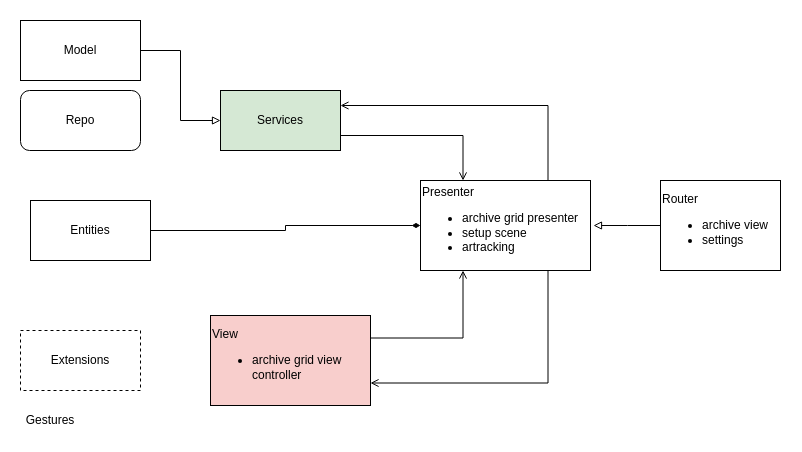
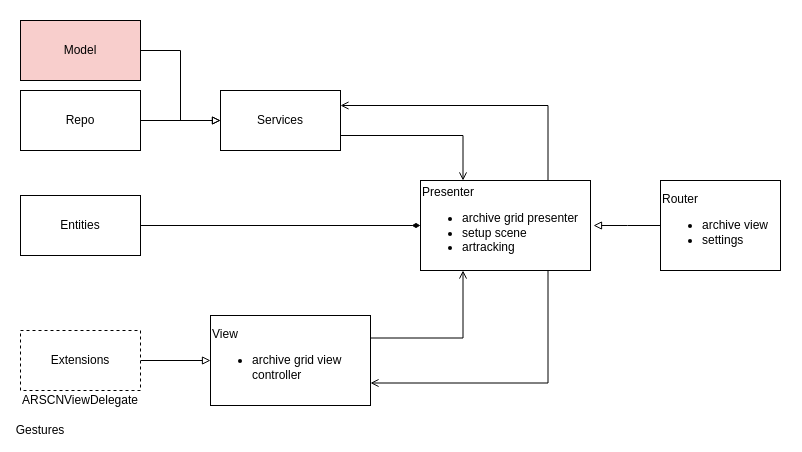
node "Model": fillcolor #ffffff -> #f8cecc
node "Repo": shape rounded rectangle -> rectangle
edge "Repo" -> "Services": added
node "Services": fillcolor #d5e8d4 -> #ffffff
node "Entities": moved (91, 231) -> (81, 226)
edge "Extensions" -> "View archive grid view controller": added
node "View archive grid view controller": fillcolor #f8cecc -> #ffffff
node "ARSCNViewDelegate": added
node "Gestures": moved (51, 421) -> (41, 431)
